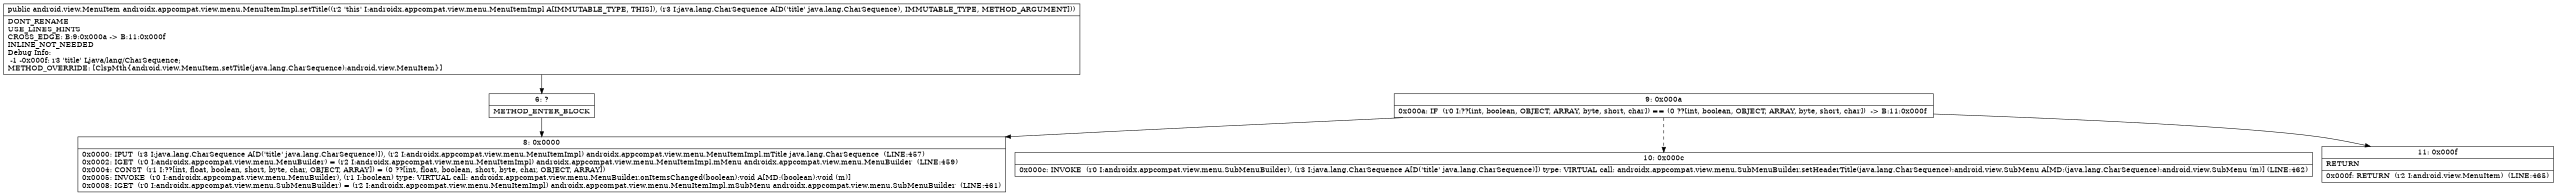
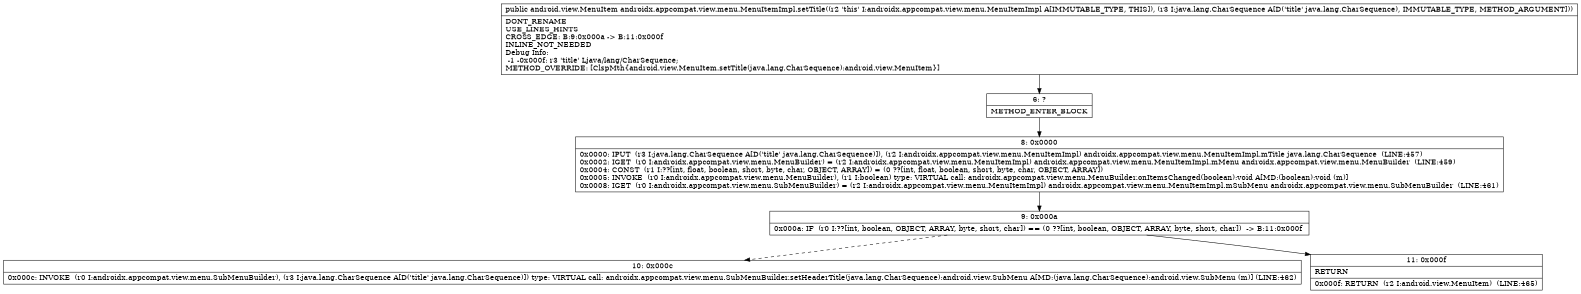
edge "9: 0x000a" -> "8: 0x0000": reversed
